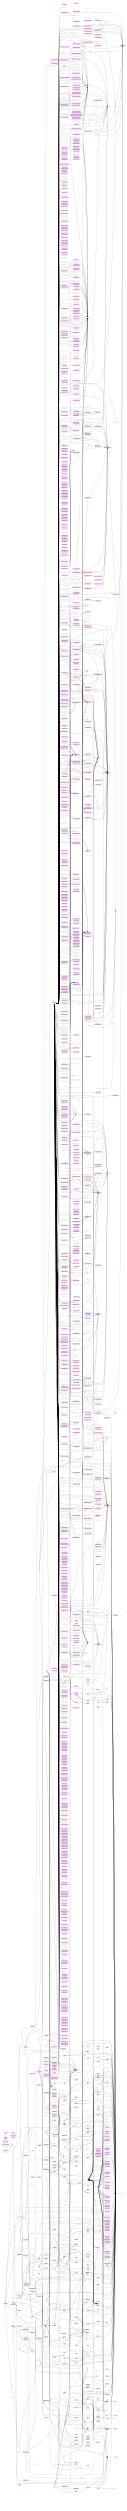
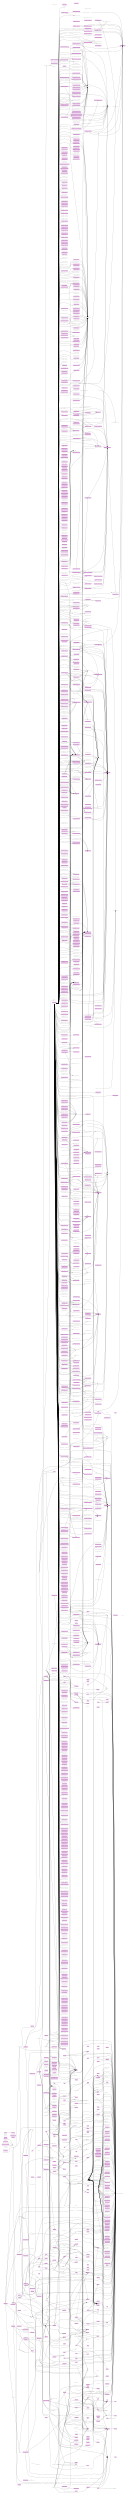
node "kernel-module-sp887x-4.19.44": added
node "kernel-module-fb-watterott-4.19.44": added
